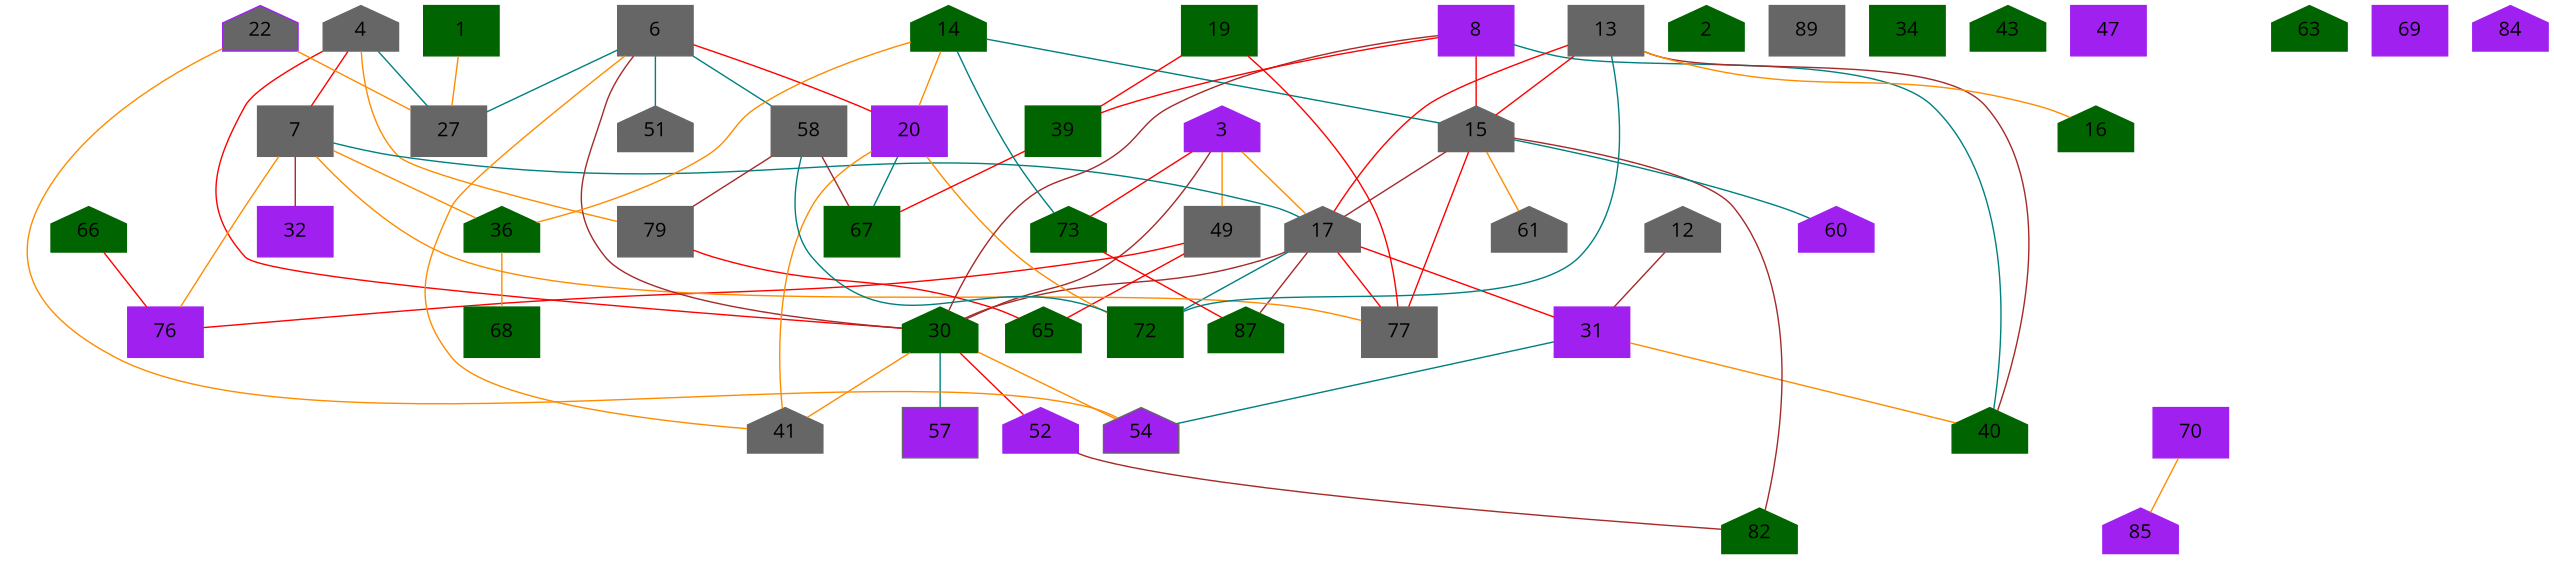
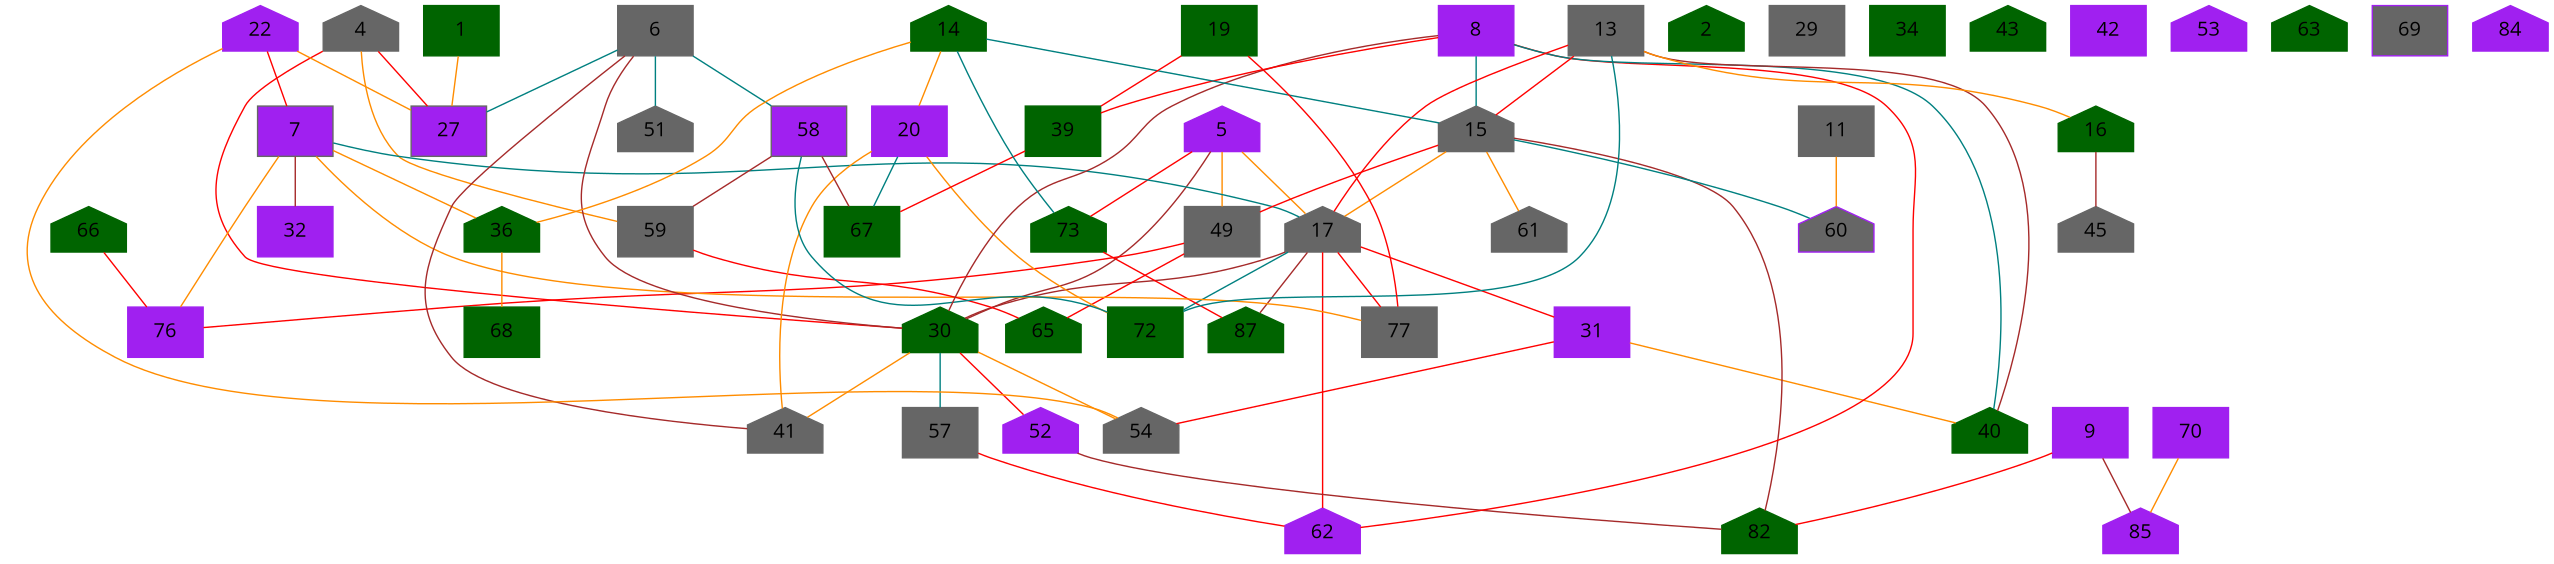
node "22": fillcolor gray40 -> purple
node "89": label "89" -> "29"
node "47": label "47" -> "42"
node "53": added
node "69": fillcolor purple -> gray40
edge "6" -- "20": removed
edge "4" -- "7": now "22" -- "7"
edge "4" -- "27": color teal -> red
edge "8" -- "15": color red -> teal
node "7": fillcolor gray40 -> purple
node "27": fillcolor gray40 -> purple
node "58": fillcolor gray40 -> purple
node "3": label "3" -> "5"
node "11": added
edge "15" -- "17": color brown -> darkorange
edge "15" -- "77": now "15" -- "49"
node "79": label "79" -> "59"
node "12": removed
node "60": fillcolor purple -> gray40
node "45": added
edge "6" -- "41": color darkorange -> brown
edge "31" -- "54": color teal -> red
node "57": fillcolor purple -> gray40
node "54": fillcolor purple -> gray40
node "9": added
node "62": added
